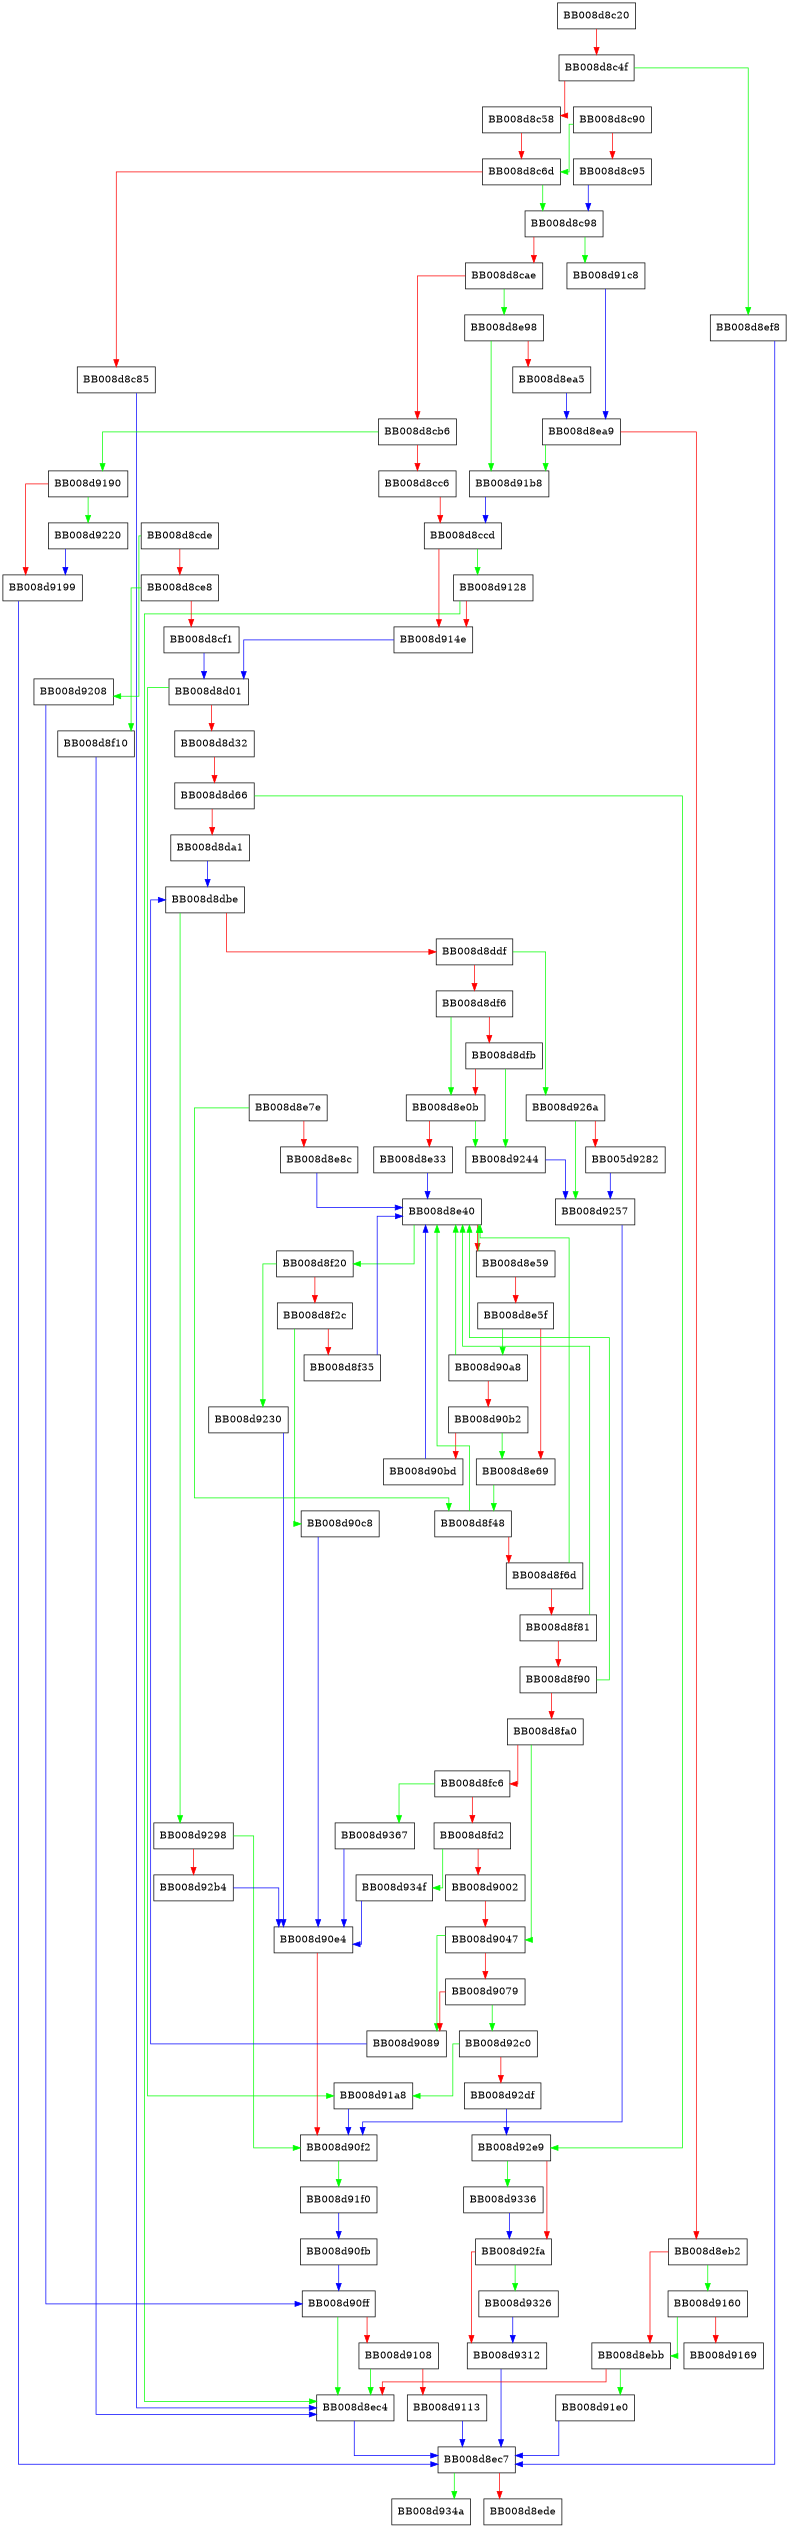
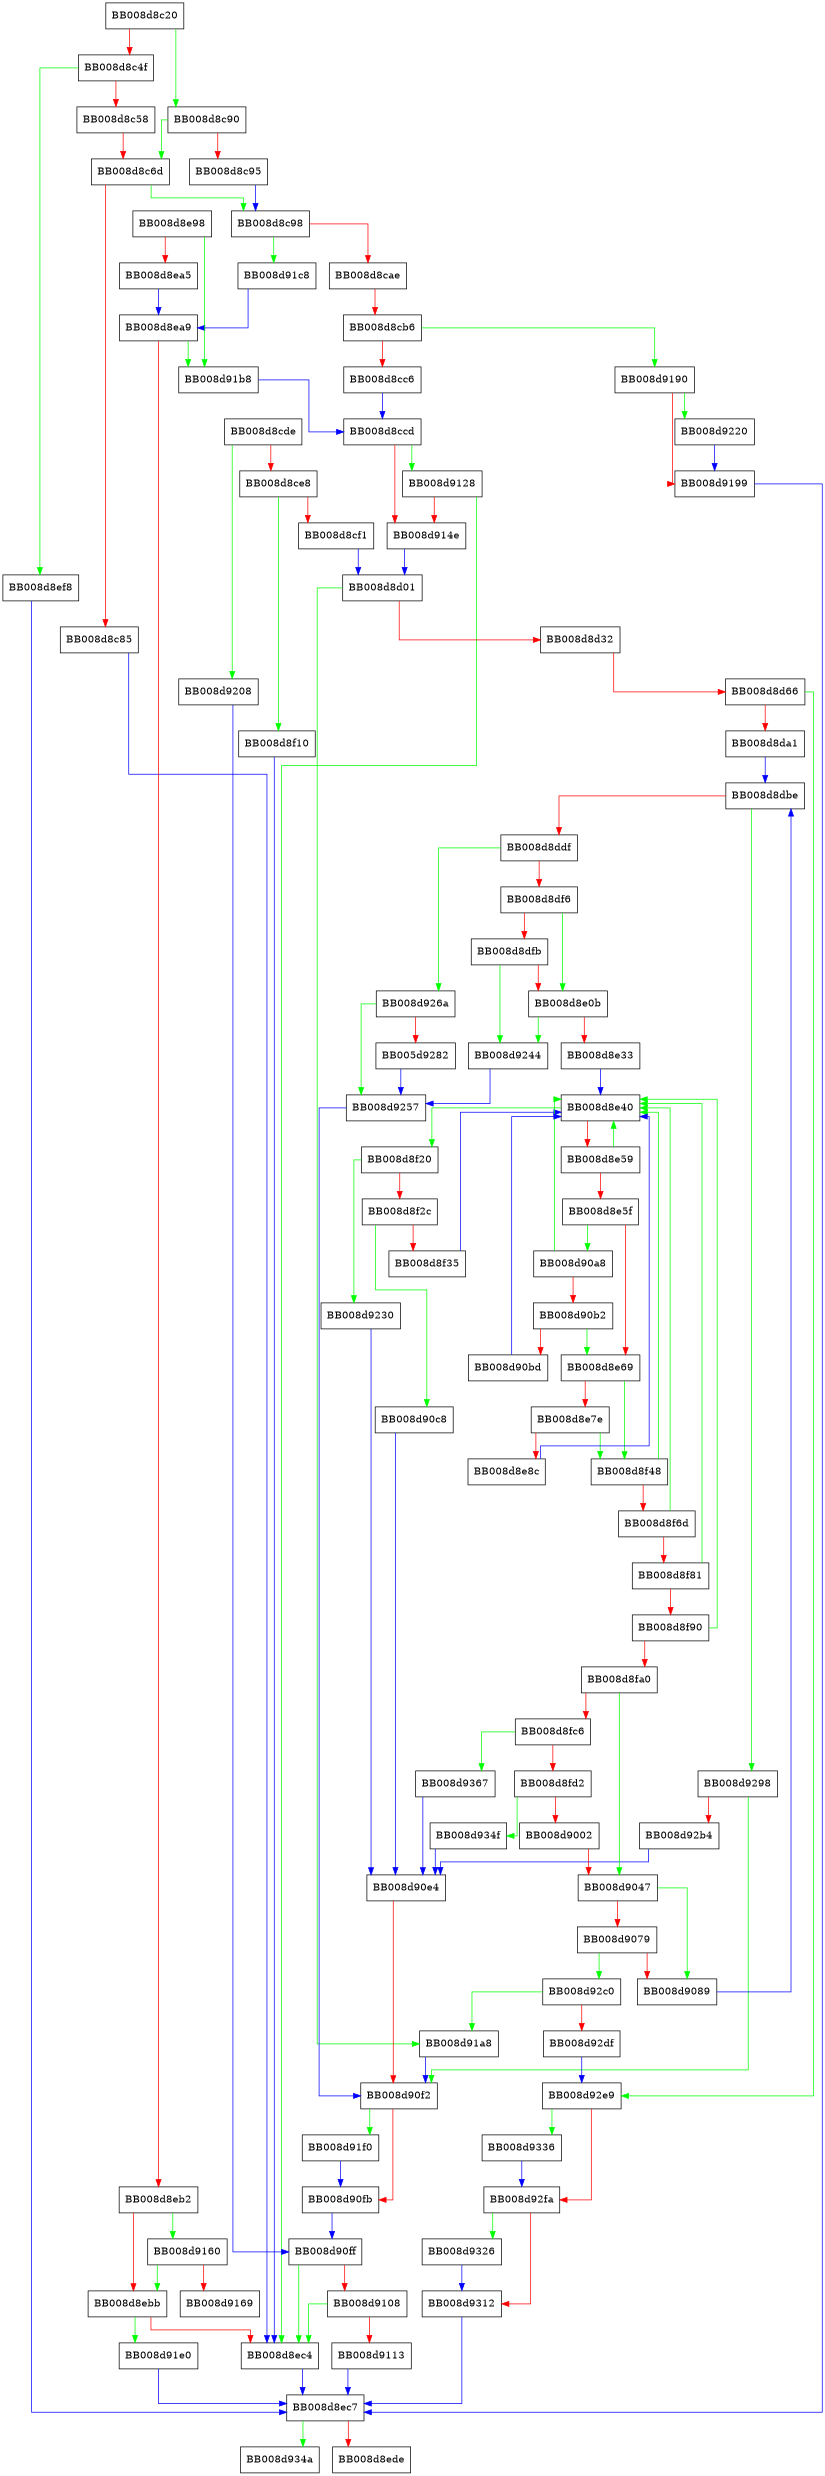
edge "BB008d8c20" -> "BB008d8c90": added
edge "BB008d8cae" -> "BB008d8e98": removed
edge "BB008d8cc6" -> "BB008d8ccd": color red -> blue
edge "BB008d8e69" -> "BB008d8e7e": added
edge "BB008d90f2" -> "BB008d90fb": added
